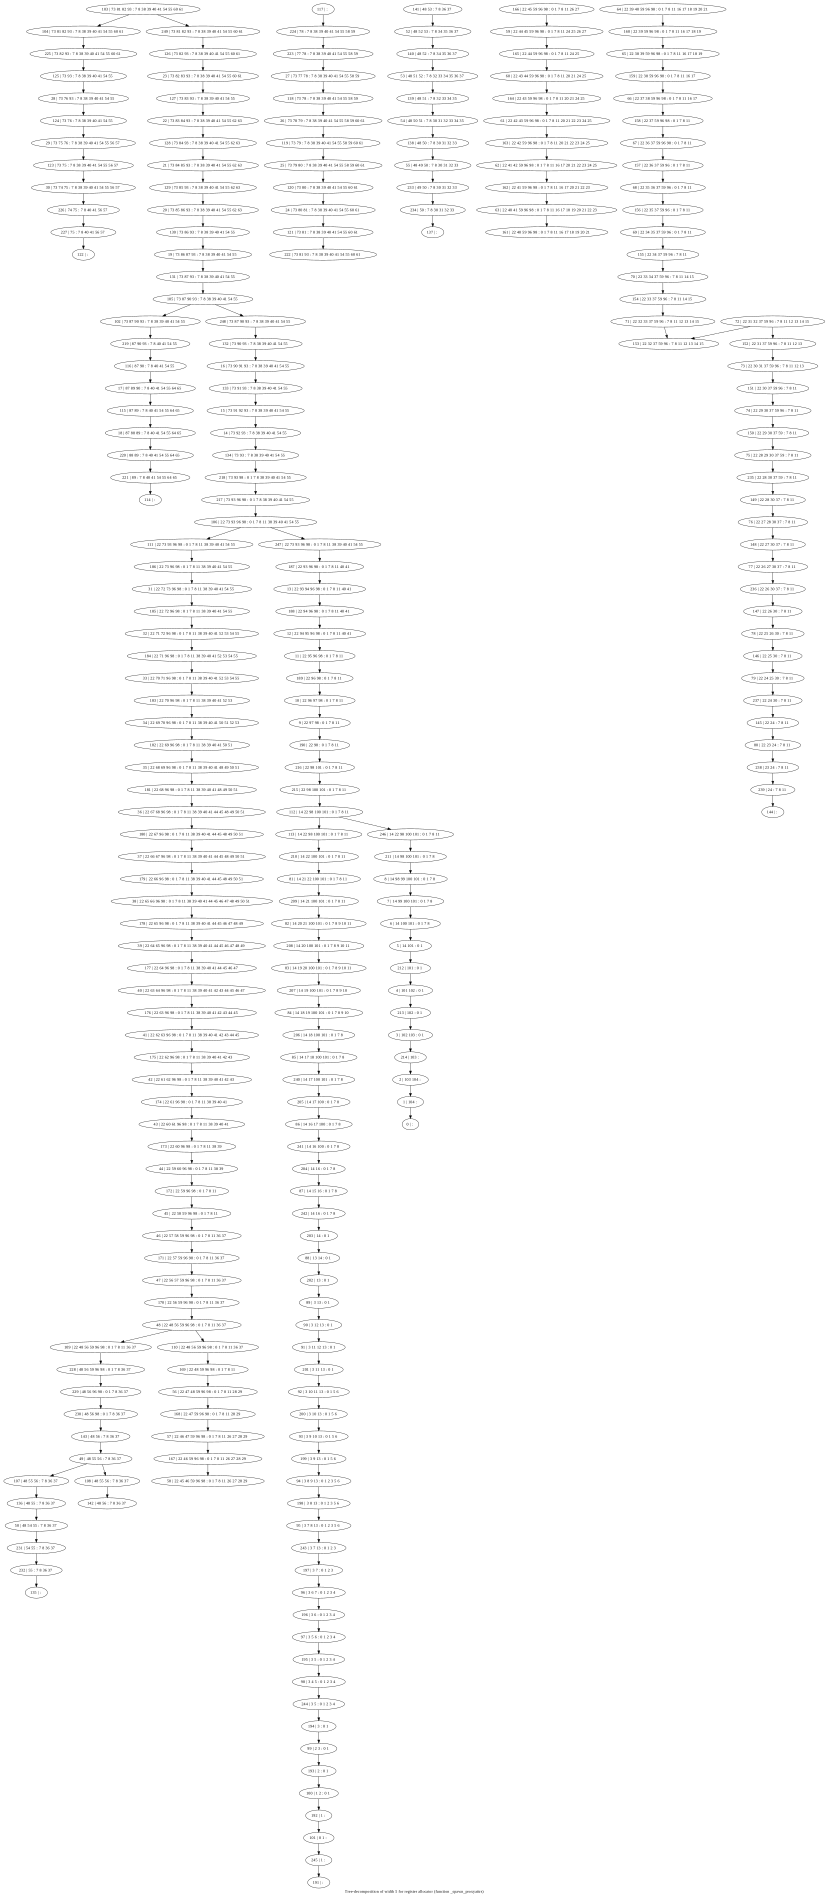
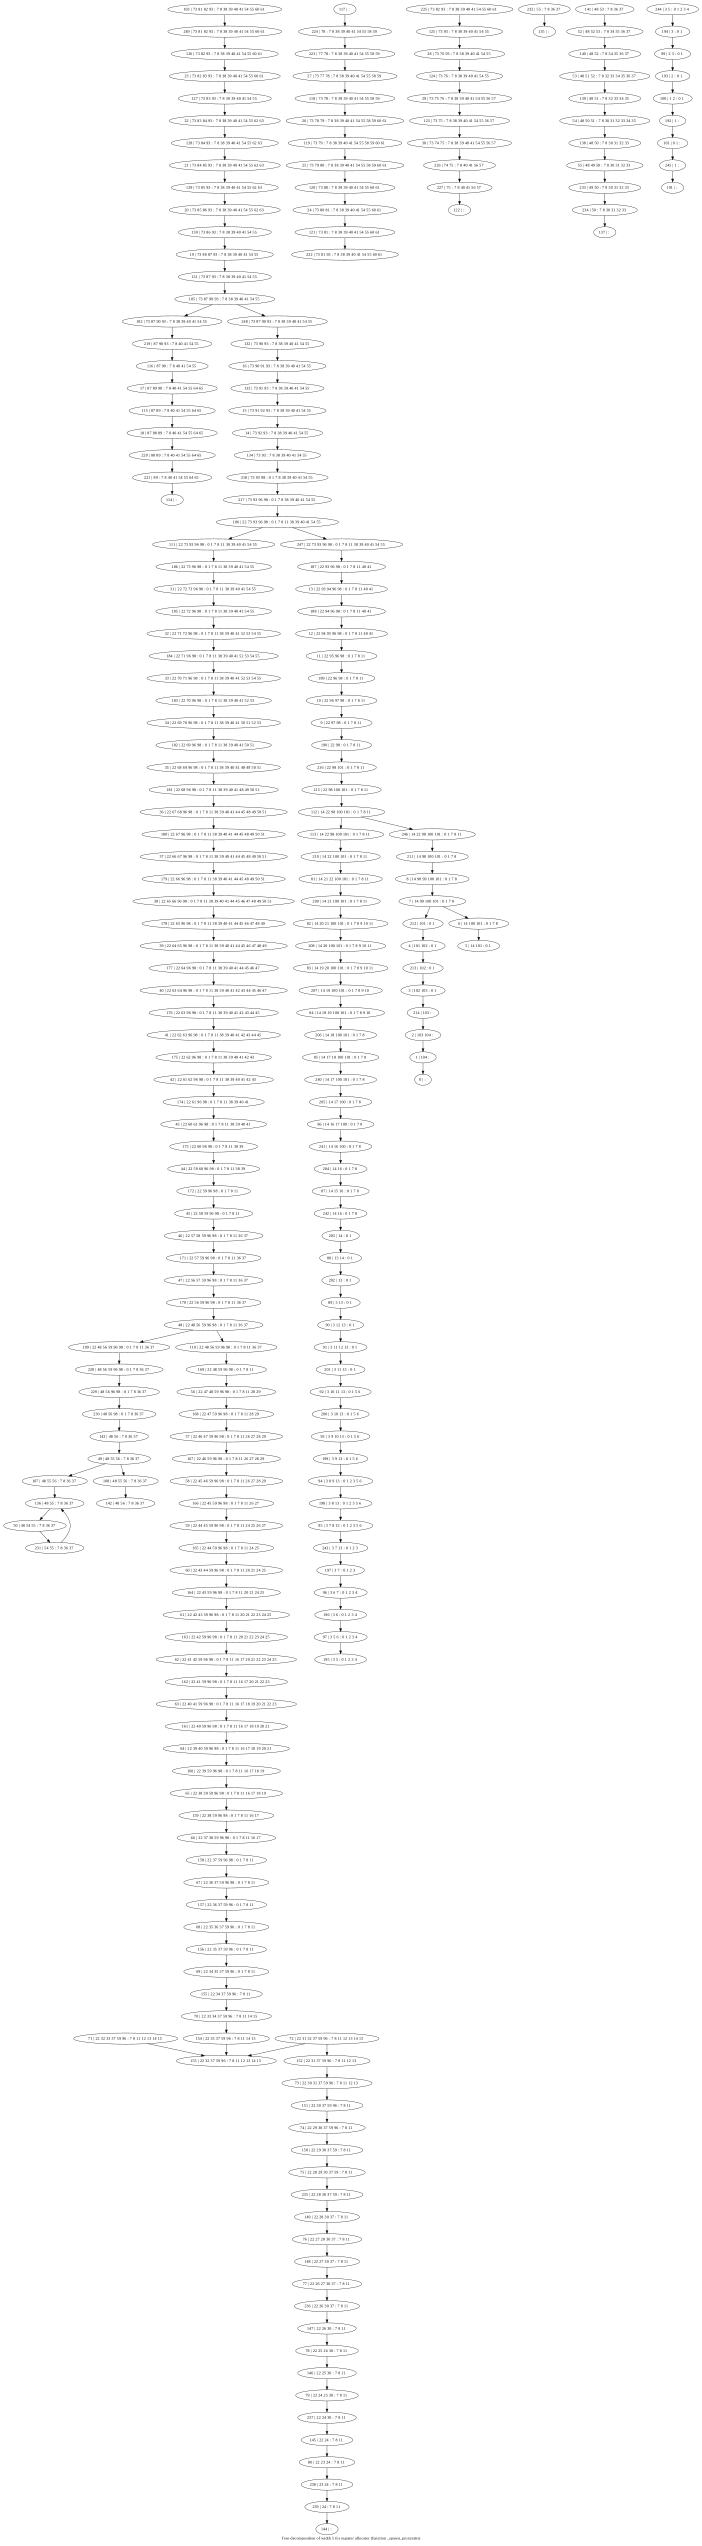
node "104 | 73 81 82 93 : 7 8 38 39 40 41 54 55 60 61": removed
edge "154 | 22 33 37 59 96 : 7 8 11 14 15" -> "71 | 22 32 33 37 59 96 : 7 8 11 12 13 14 15": now "154 | 22 33 37 59 96 : 7 8 11 14 15" -> "153 | 22 32 37 59 96 : 7 8 11 12 13 14 15"
edge "5 | 14 101 : 0 1" -> "212 | 101 : 0 1": now "7 | 14 99 100 101 : 0 1 7 8" -> "212 | 101 : 0 1"
edge "58 | 22 45 46 59 96 98 : 0 1 7 8 11 26 27 28 29" -> "166 | 22 45 59 96 98 : 0 1 7 8 11 26 27": added
edge "231 | 54 55 : 7 8 36 37" -> "232 | 55 : 7 8 36 37": now "231 | 54 55 : 7 8 36 37" -> "136 | 48 55 : 7 8 36 37"
node "98 | 3 4 5 : 0 1 2 3 4": removed
edge "161 | 22 40 59 96 98 : 0 1 7 8 11 16 17 18 19 20 21" -> "64 | 22 39 40 59 96 98 : 0 1 7 8 11 16 17 18 19 20 21": added
